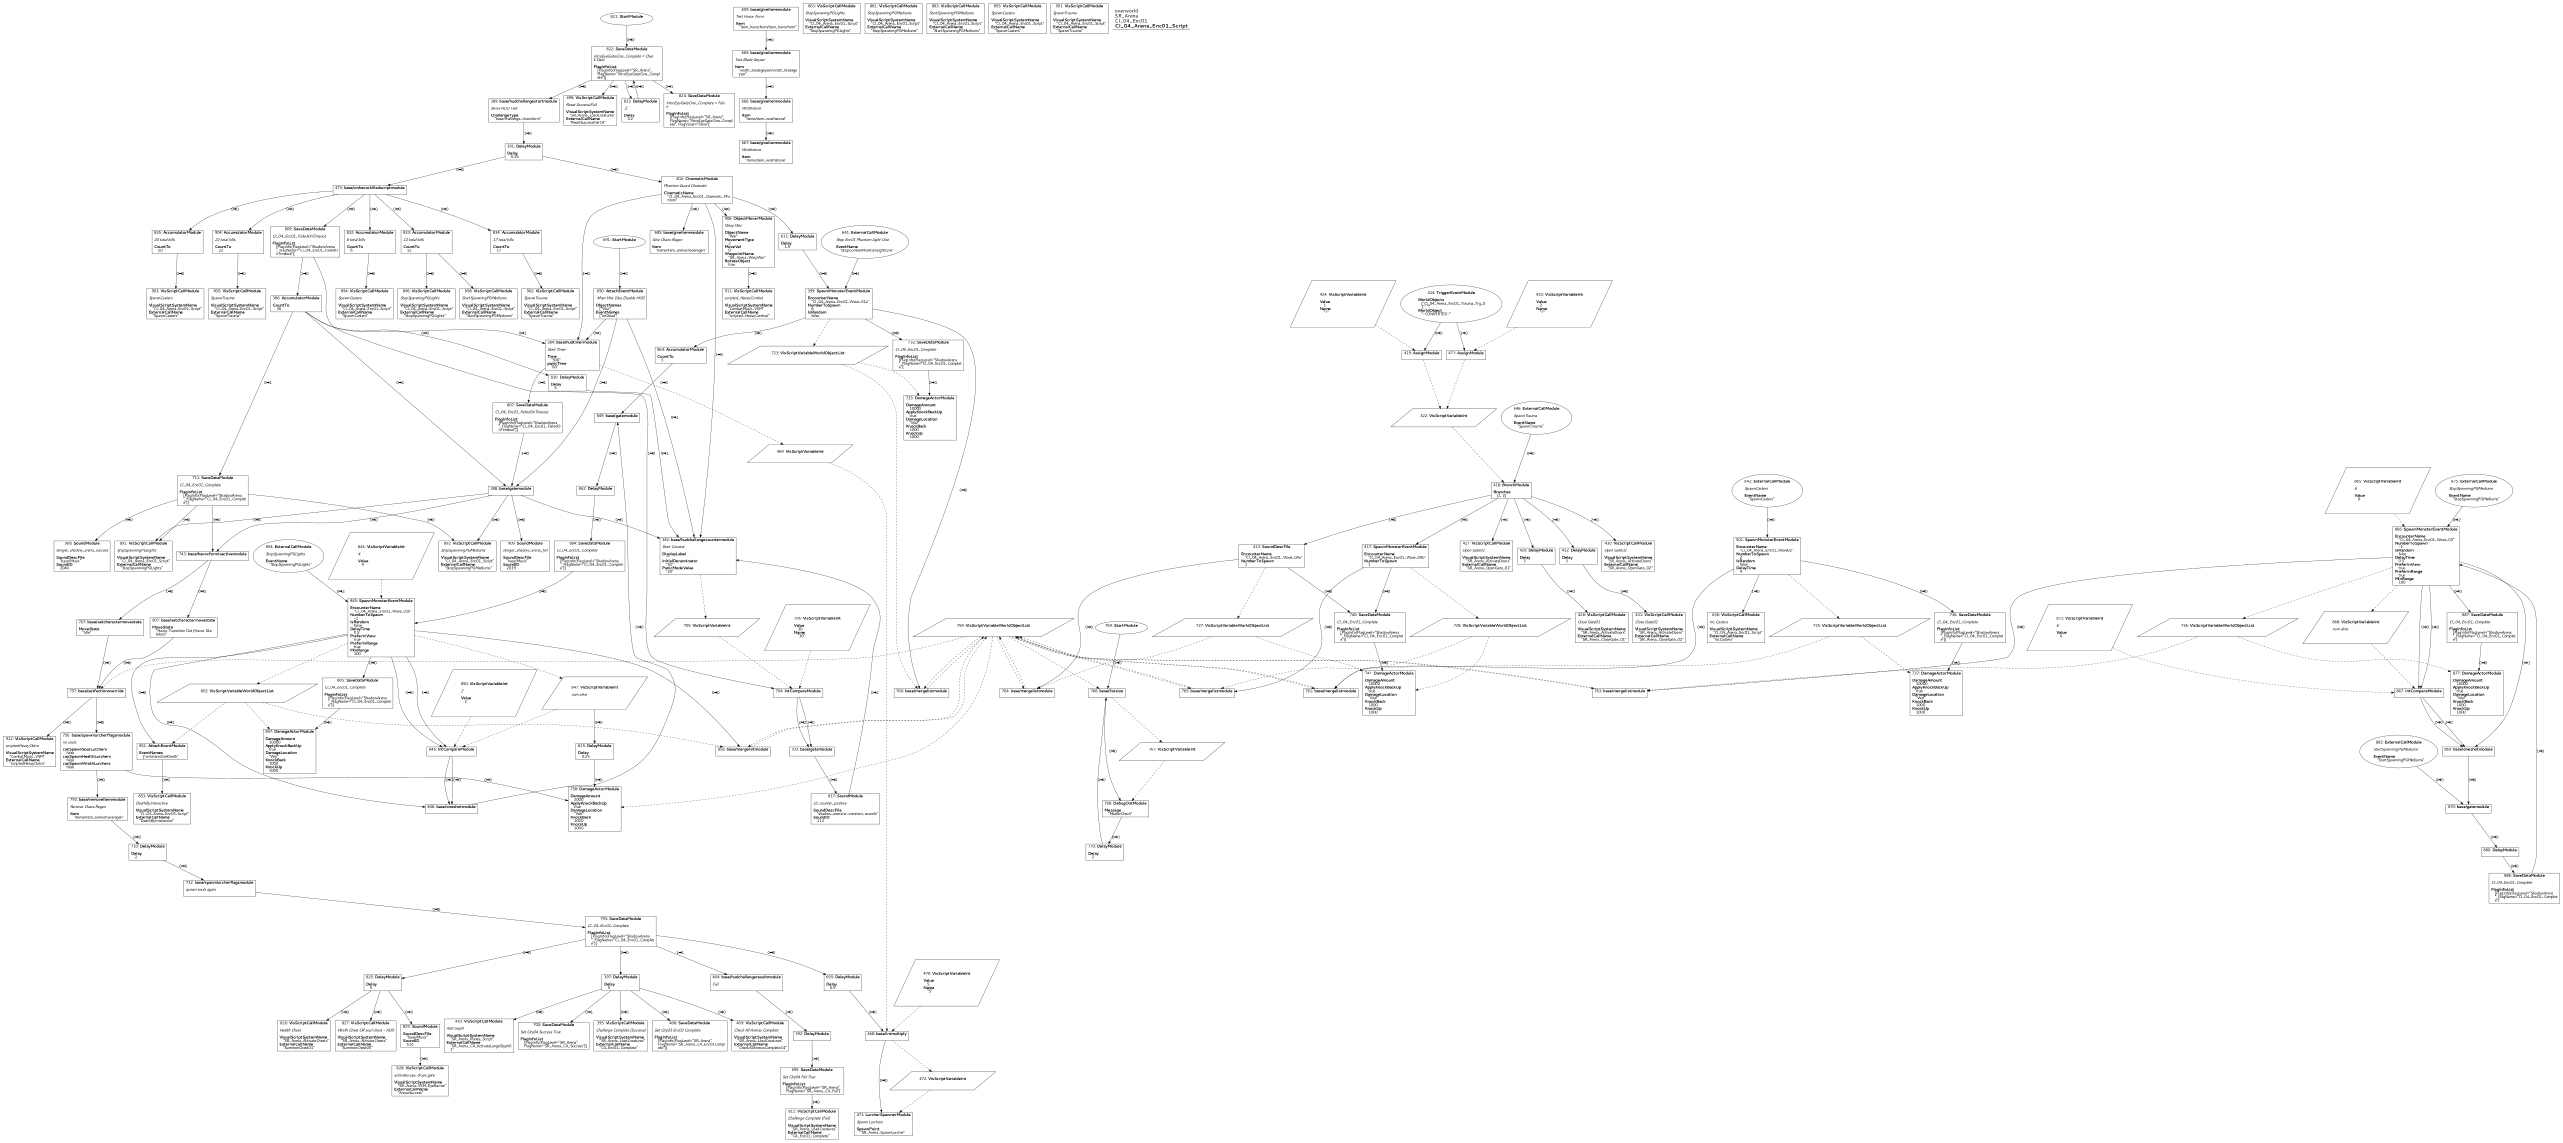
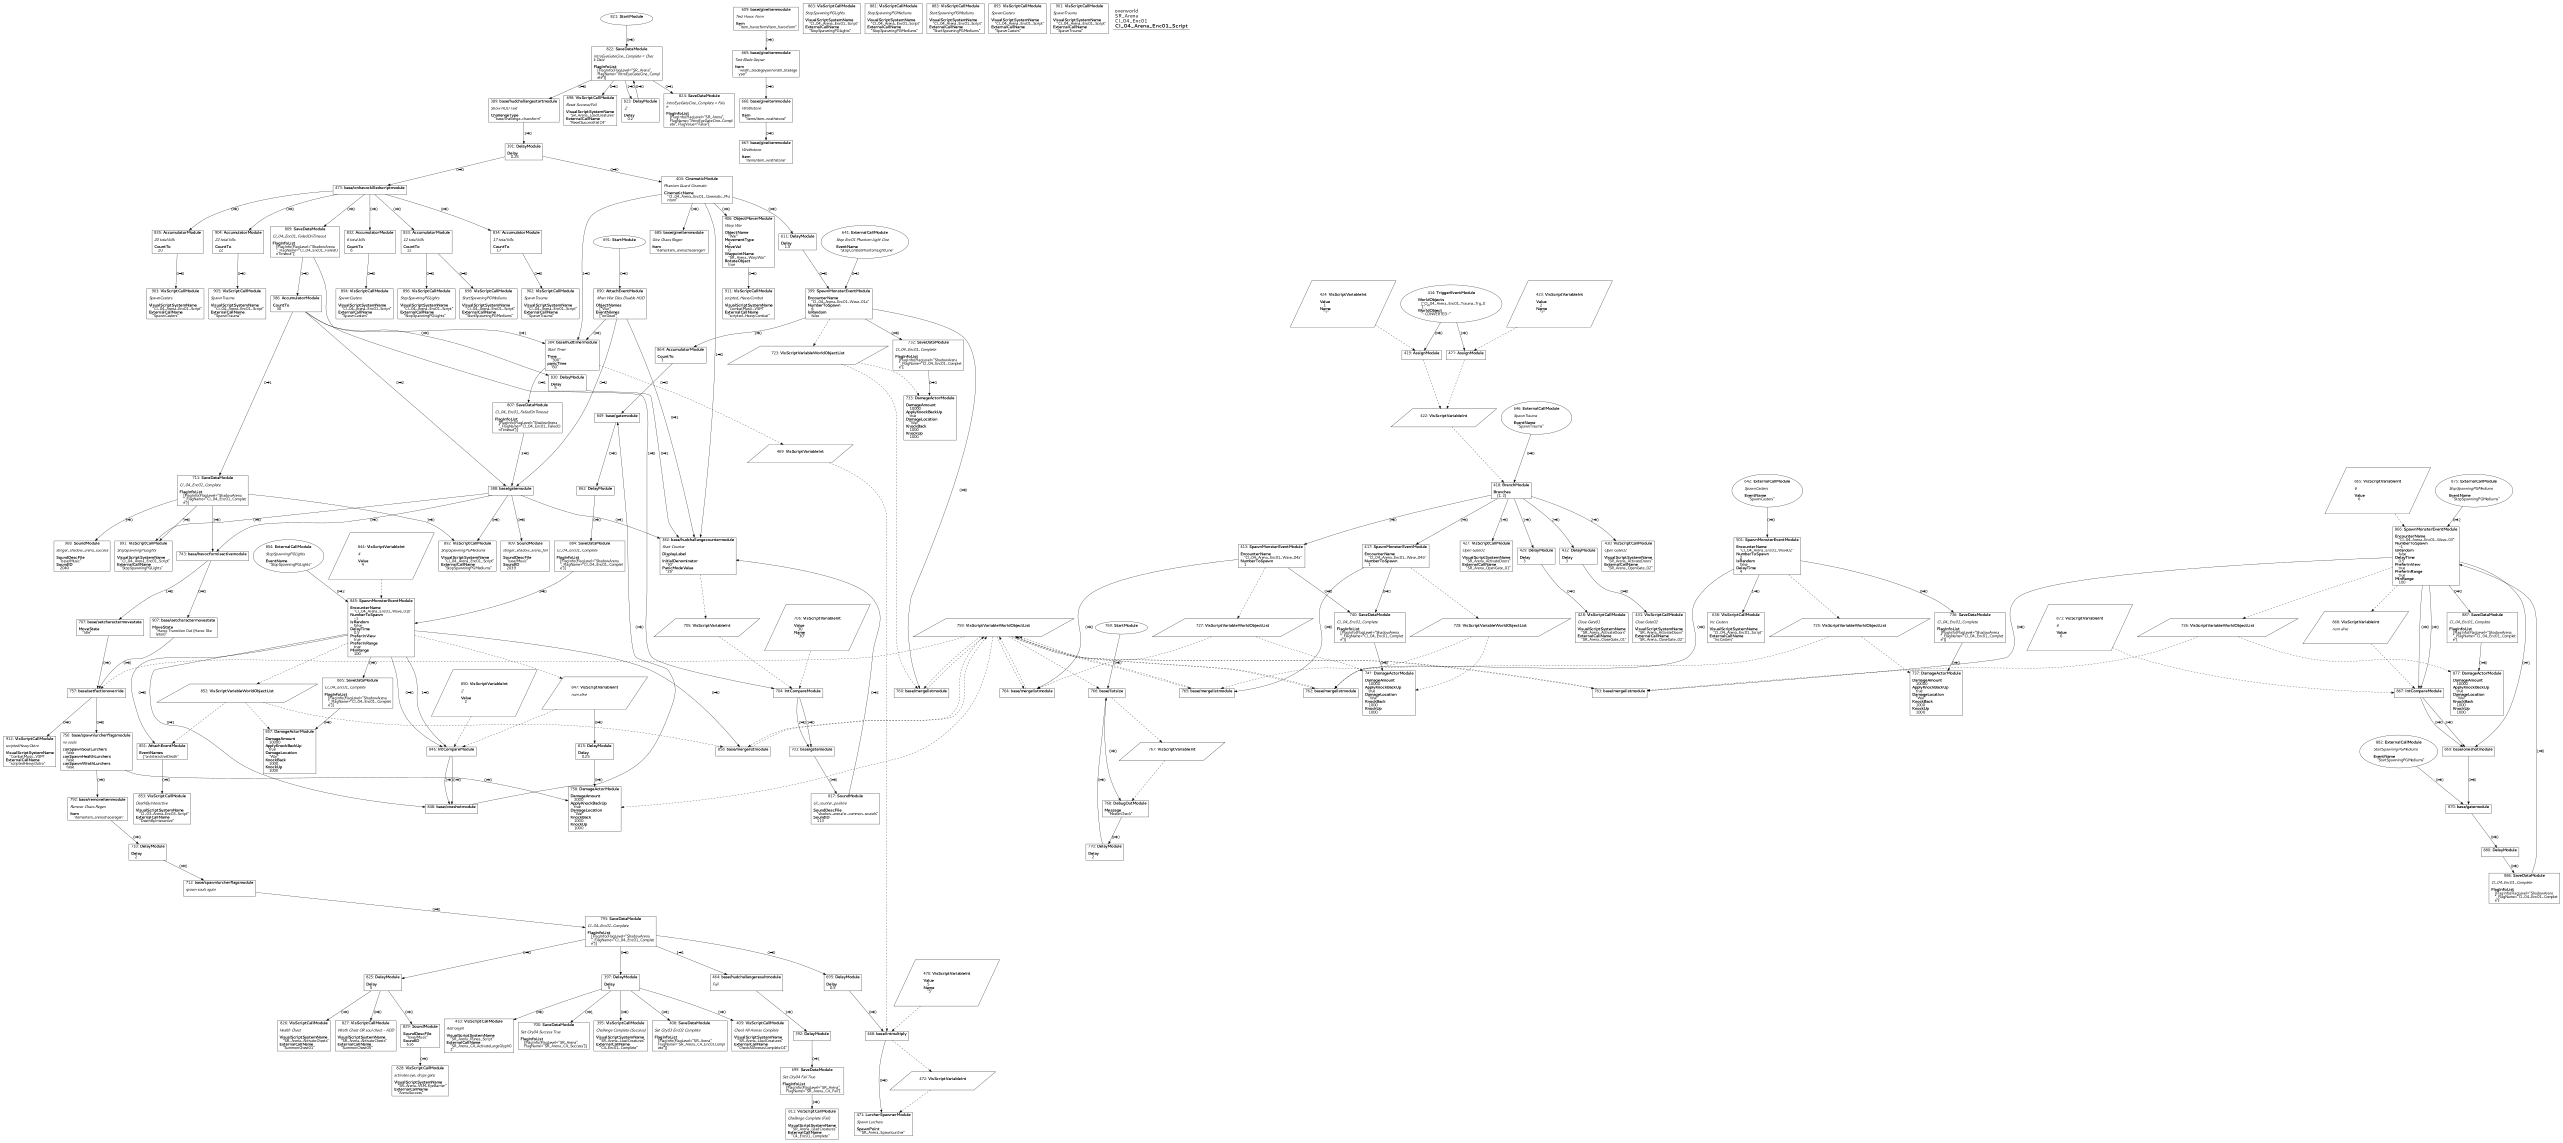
node "413:": text "SoundDescFile" -> "SpawnMonsterEventModule"
